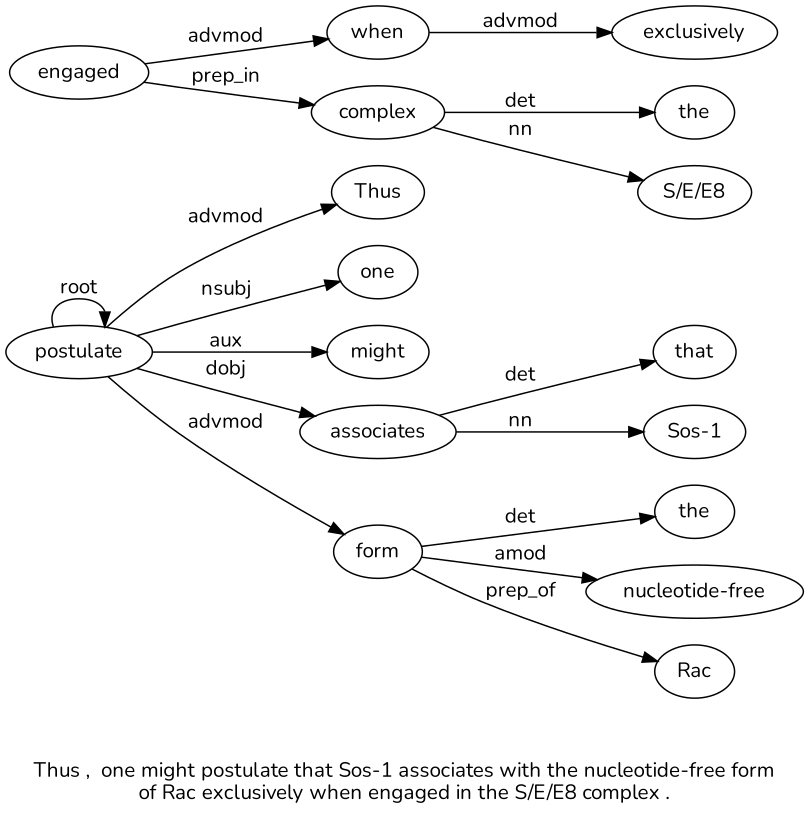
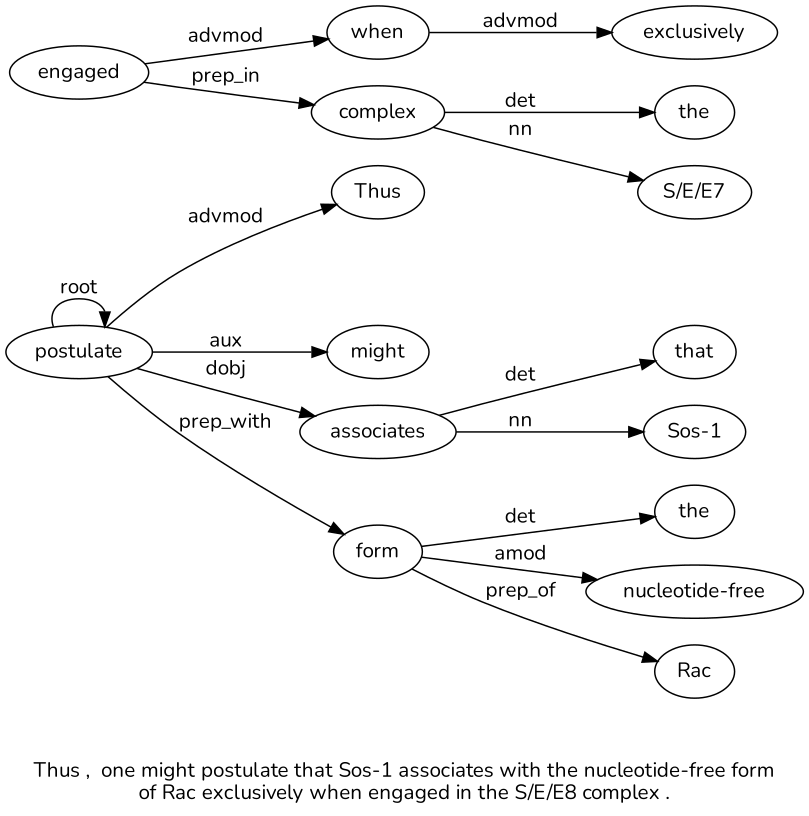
node "S/E/E8": label "S/E/E8" -> "S/E/E7"
node "one": removed
edge "postulate" -> "form": label "advmod" -> "prep_with"
